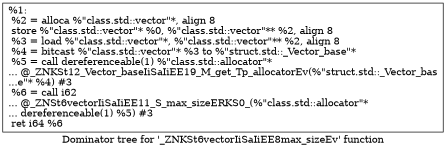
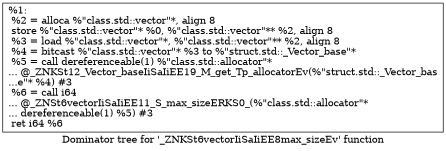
node "%1:": text "%6 = call i62" -> "%6 = call i64"
